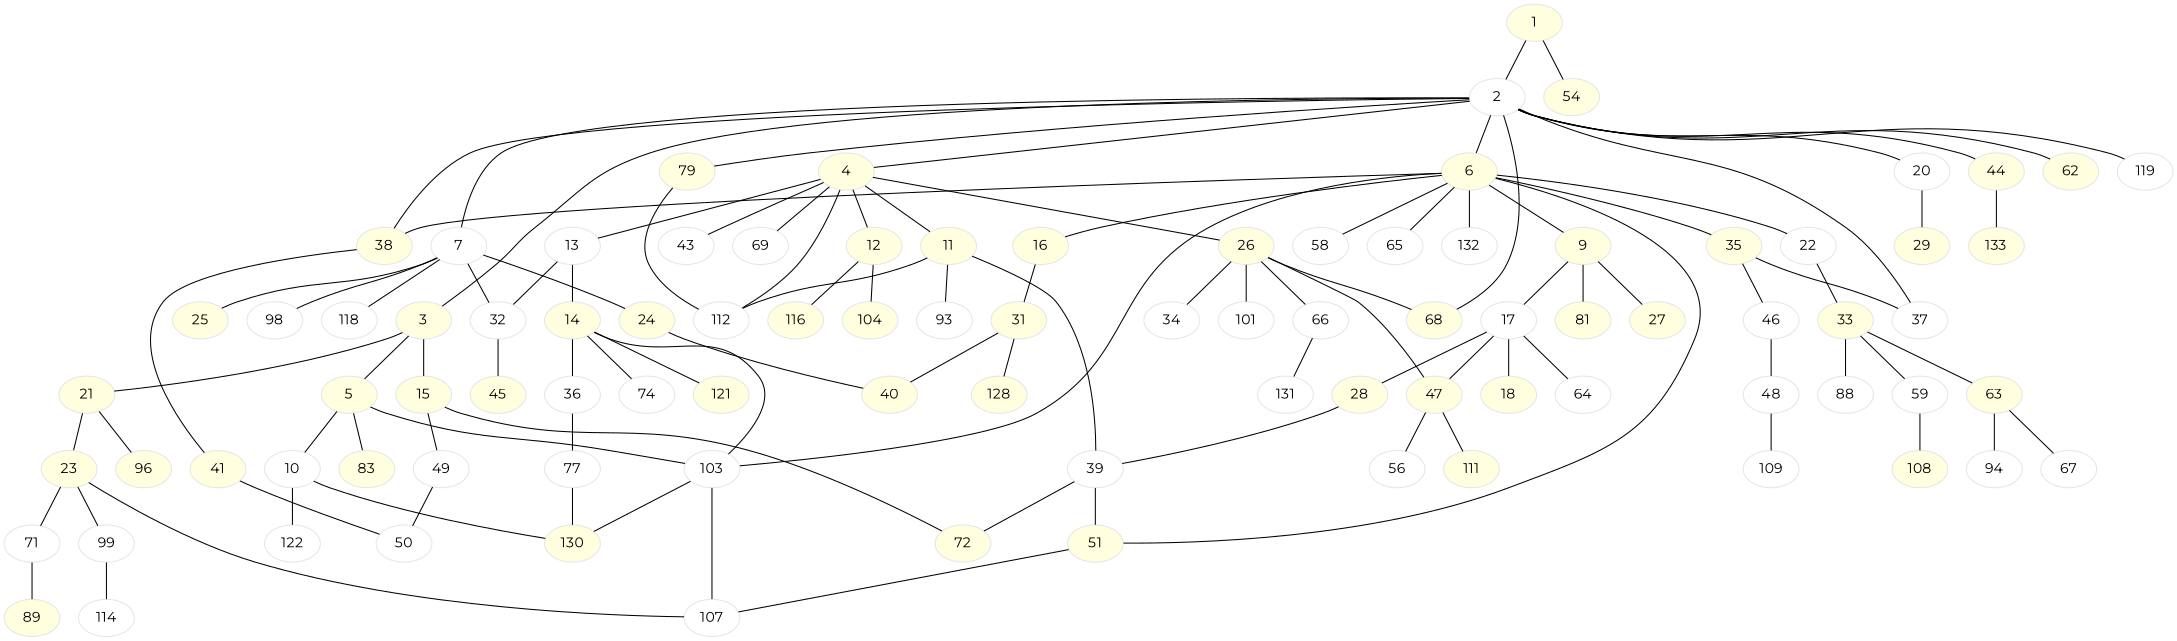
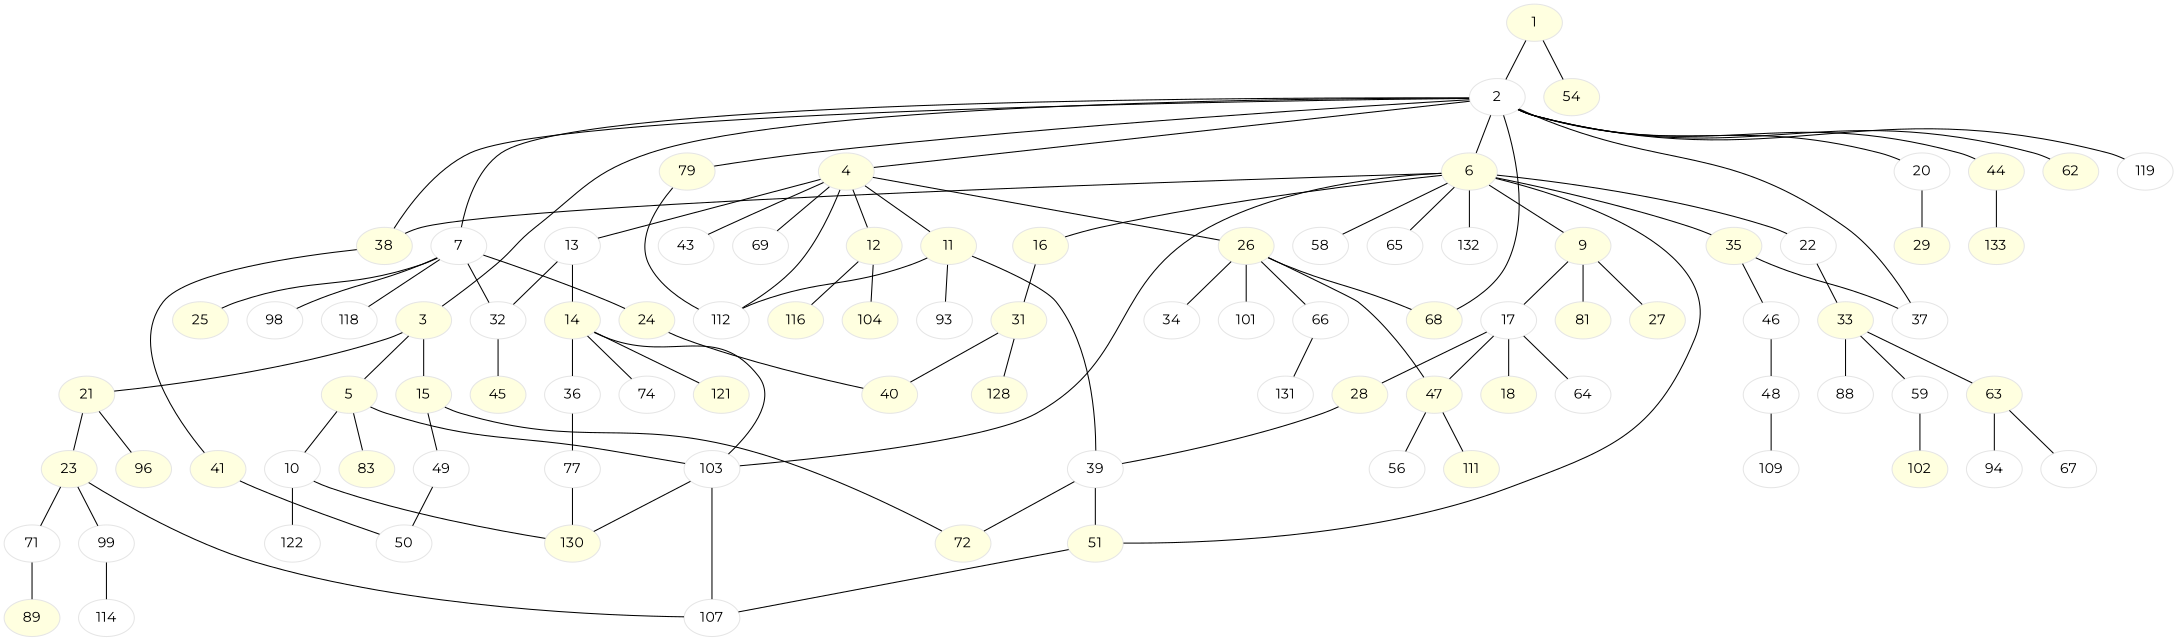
node "108": label "108" -> "102"
